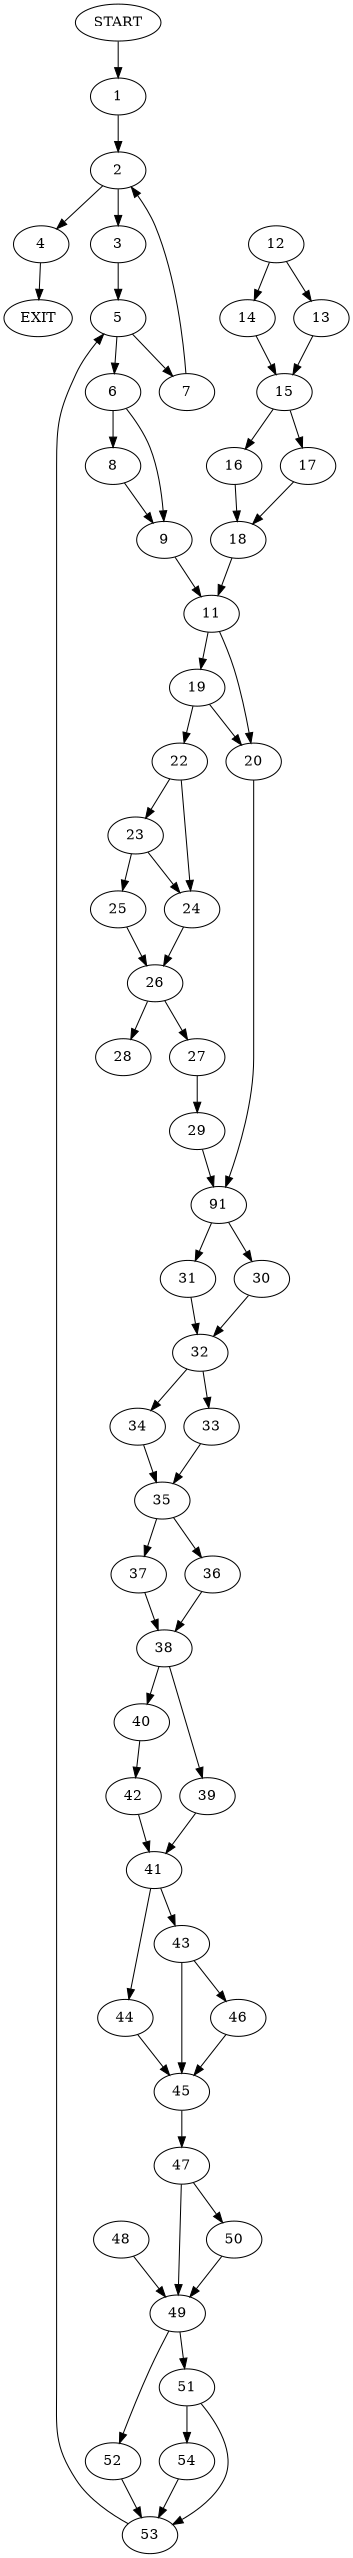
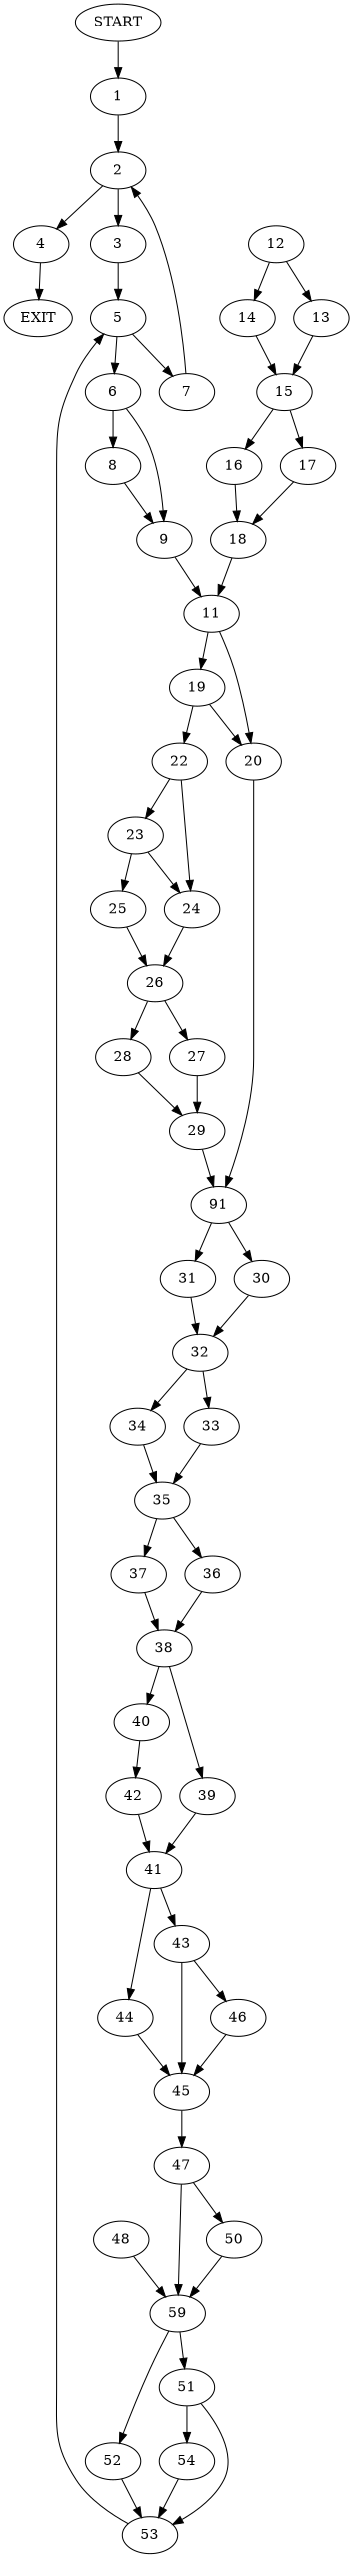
edge "28" -> "29": added
node "49": label "49" -> "59"
